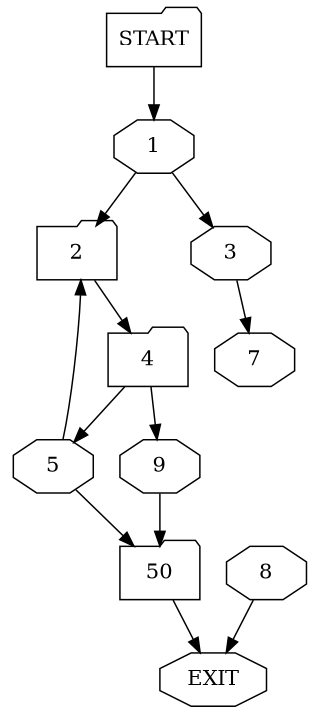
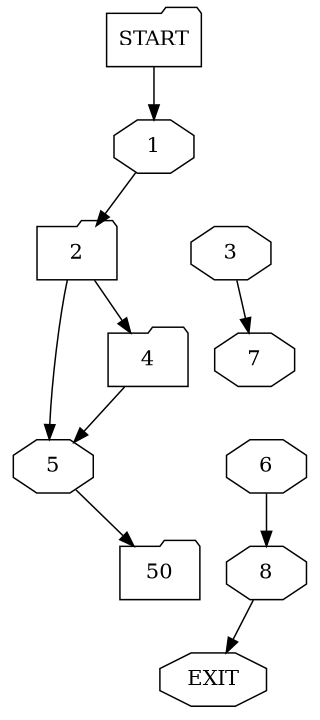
edge "1" -> "3": removed
edge "5" -> "2": reversed
node "9": removed
node "6": added
edge "50" -> "EXIT": removed
